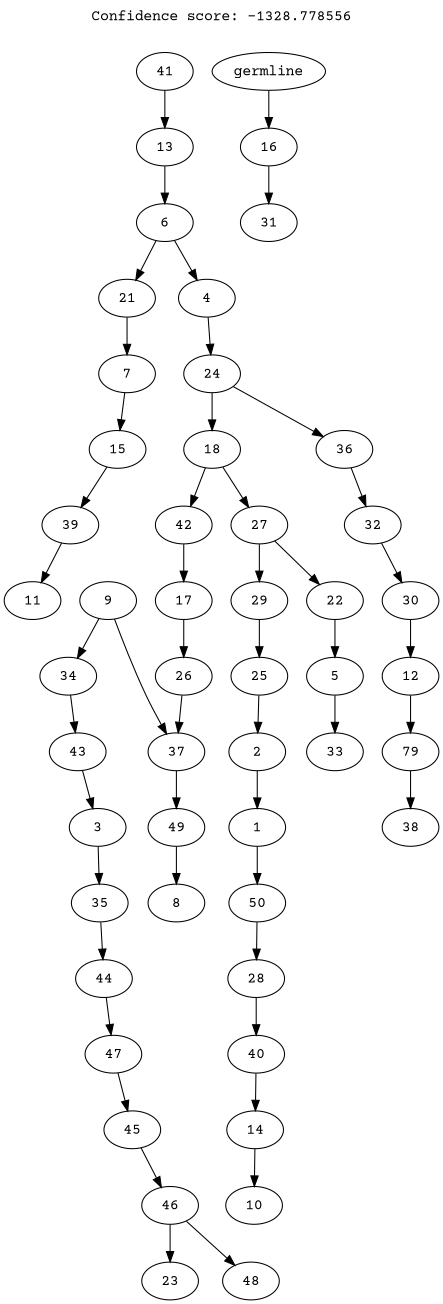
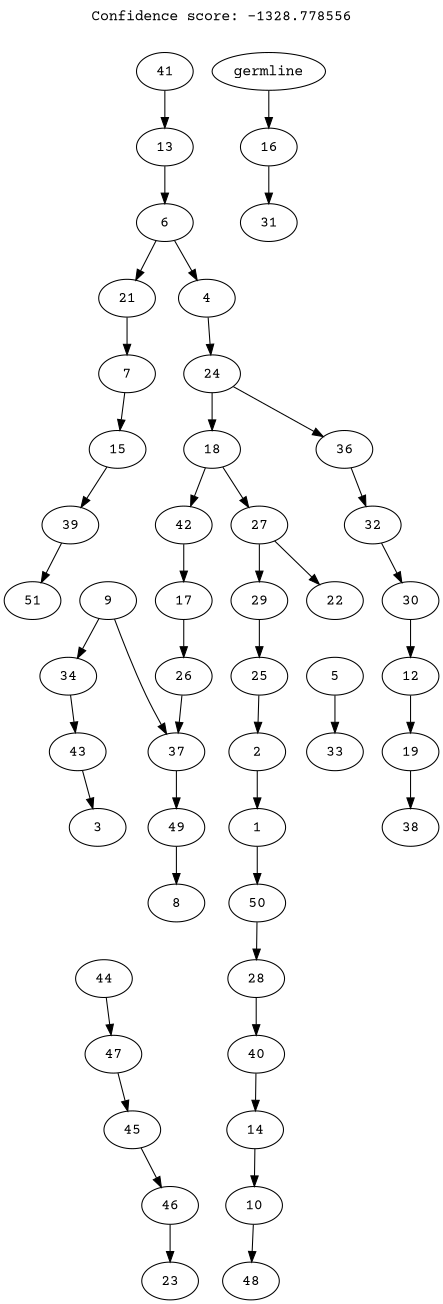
node "11": label "11" -> "51"
edge "22" -> "5": removed
node "79": label "79" -> "19"
node "35": removed
edge "46" -> "48": now "10" -> "48"
